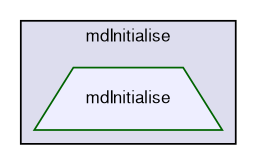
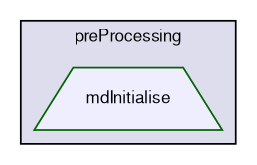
cluster "mdInitialise": label "mdInitialise" -> "preProcessing"
